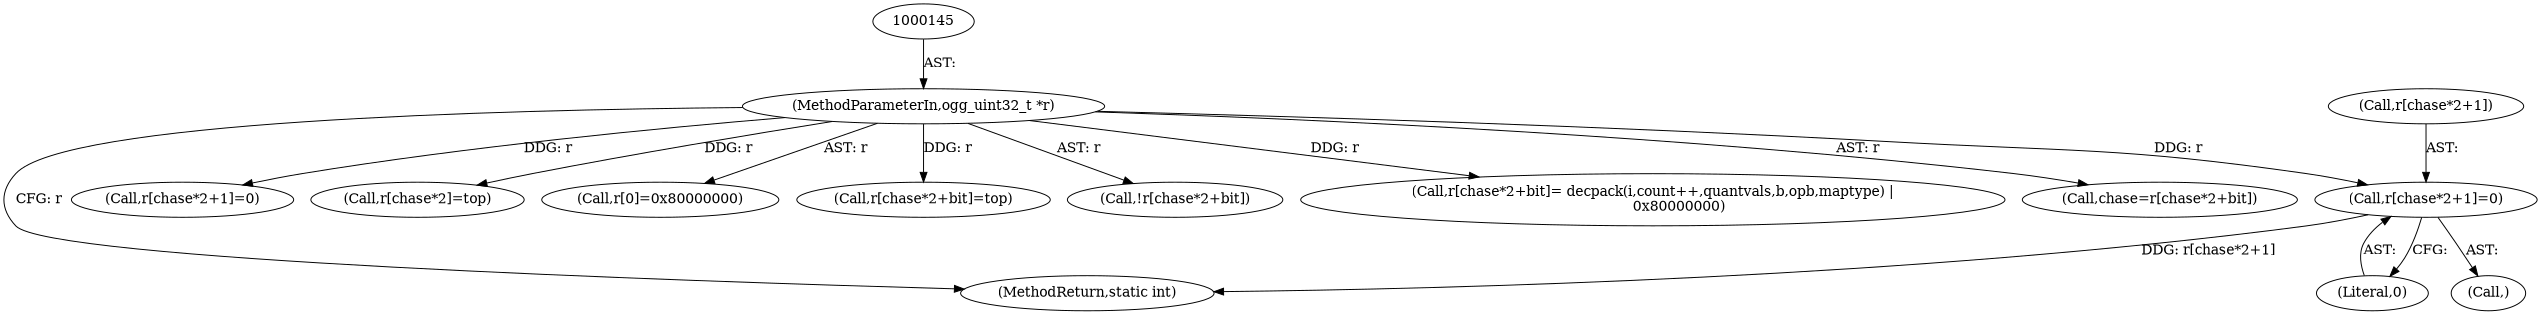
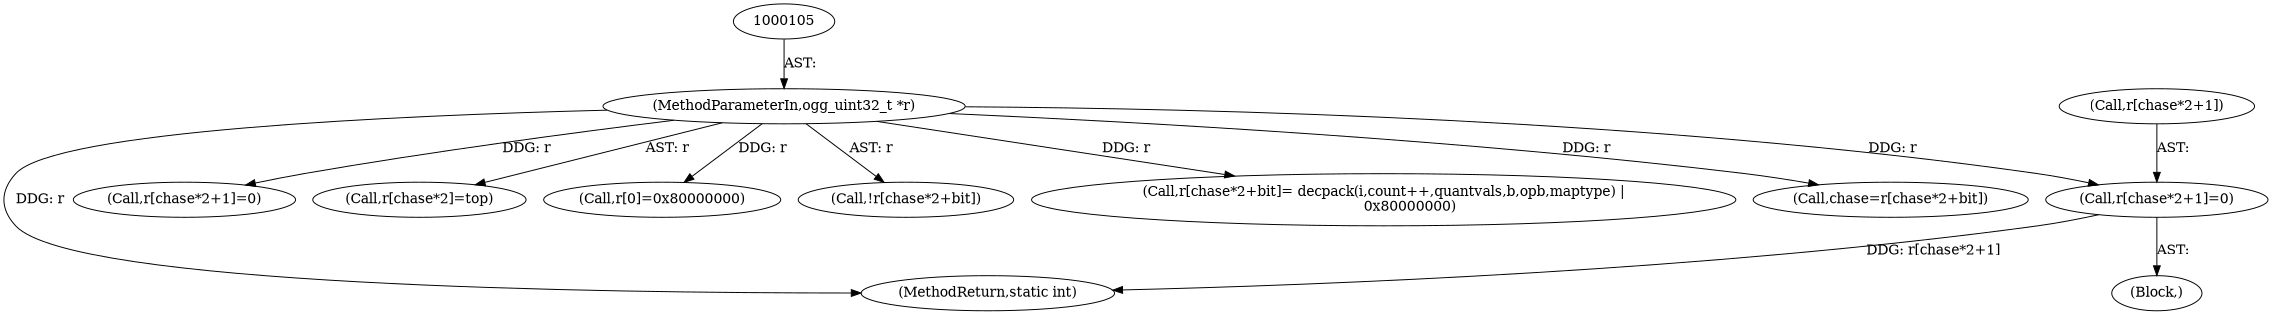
node "1000145": label "1000145" -> "1000105"
edge "(MethodParameterIn,ogg_uint32_t *r)" -> "(Call,r[chase*2]=top)": label "DDG: r" -> "AST: r"
edge "(MethodParameterIn,ogg_uint32_t *r)" -> "(Call,r[0]=0x80000000)": label "AST: r" -> "DDG: r"
edge "(MethodParameterIn,ogg_uint32_t *r)" -> "(Call,chase=r[chase*2+bit])": label "AST: r" -> "DDG: r"
edge "(MethodParameterIn,ogg_uint32_t *r)" -> "(MethodReturn,static int)": label "CFG: r" -> "DDG: r"
node "(Call,r[chase*2+bit]=top)": removed
node "(Literal,0)": removed
node "(Call,)": label "(Call,)" -> "(Block,)"
